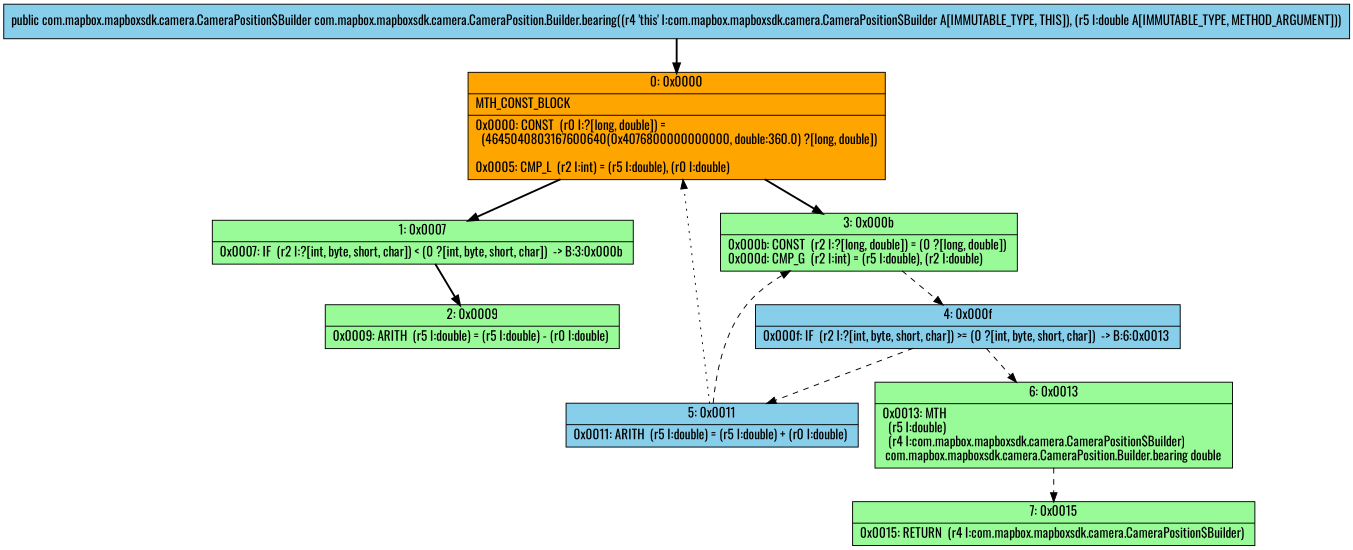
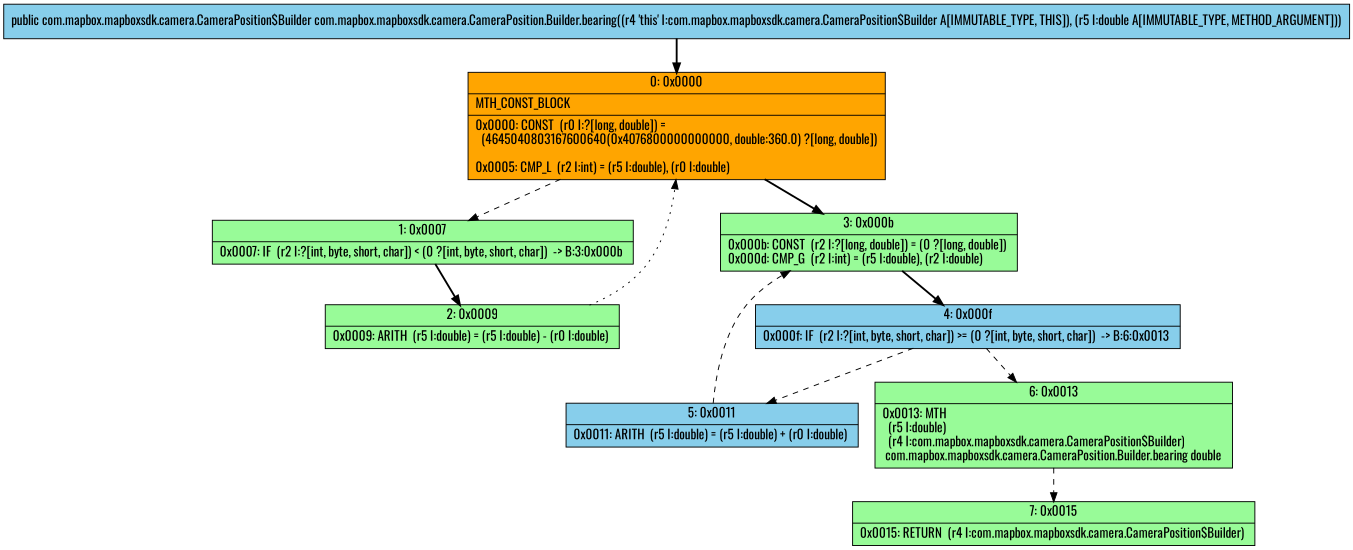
edge "0: 0x0000" -> "1: 0x0007": style bold -> dashed
edge "3: 0x000b" -> "4: 0x000f": style dashed -> bold
edge "5: 0x0011" -> "0: 0x0000": now "2: 0x0009" -> "0: 0x0000"
